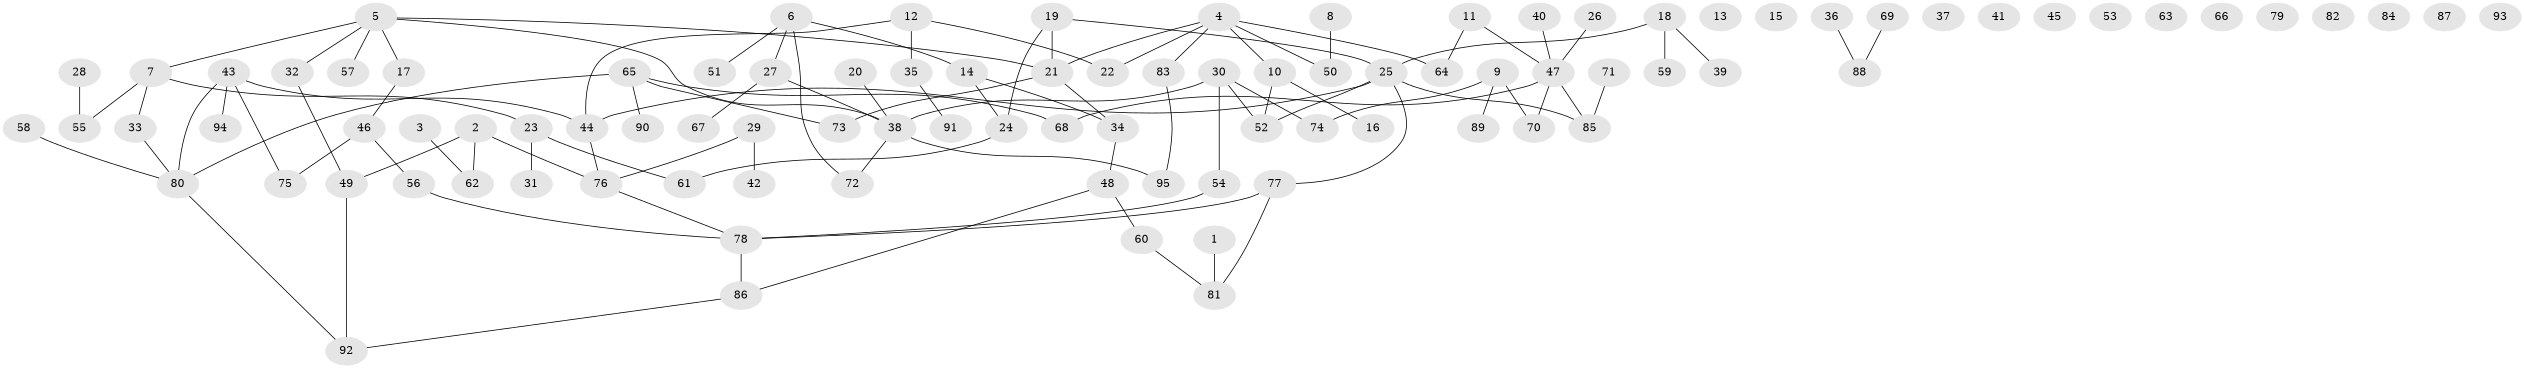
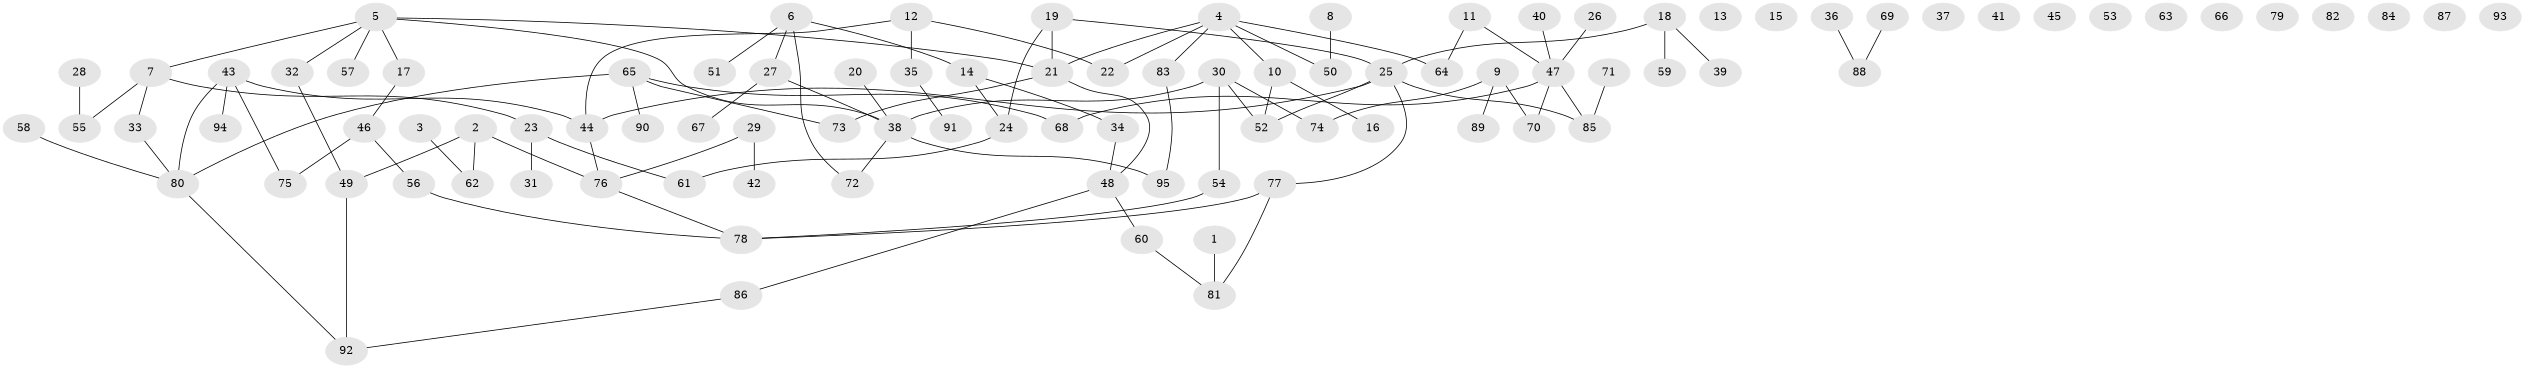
edge "21" -- "34": now "21" -- "48"
edge "78" -- "86": removed
